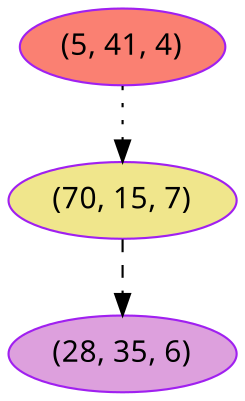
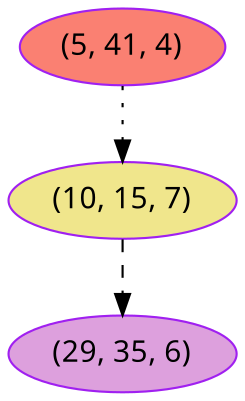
node "(70, 15, 7)": label "(70, 15, 7)" -> "(10, 15, 7)"
node "(28, 35, 6)": label "(28, 35, 6)" -> "(29, 35, 6)"
